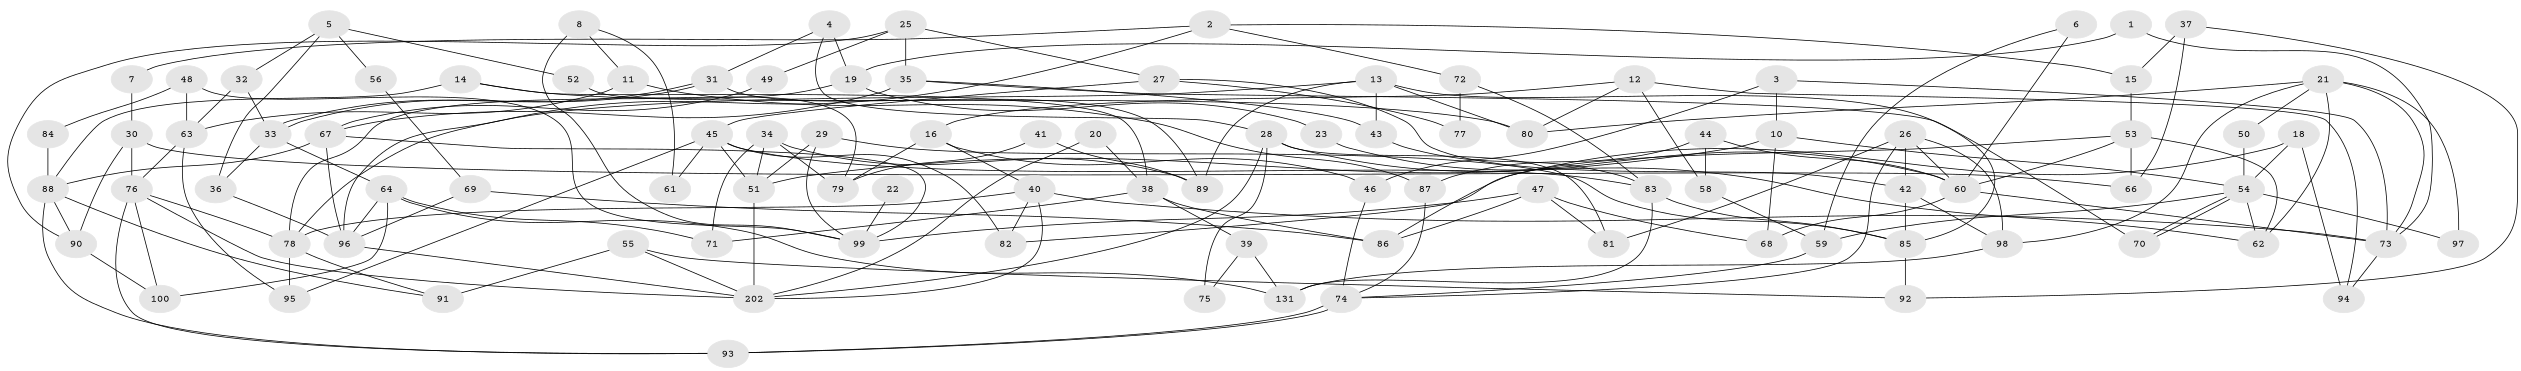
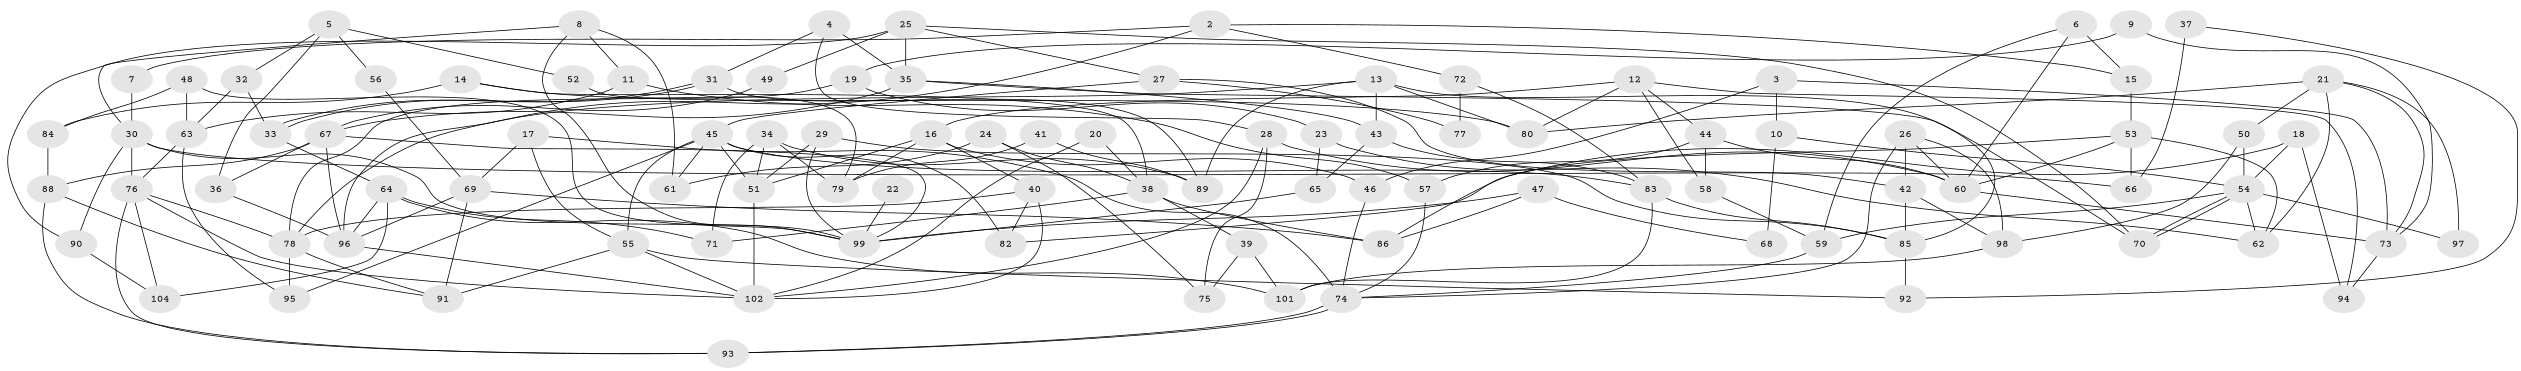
node "1": label "1" -> "9"
edge "25" -- "70": added
edge "37" -- "15": now "6" -- "15"
edge "8" -- "30": added
edge "4" -- "19": now "4" -- "35"
edge "14" -- "88": now "14" -- "84"
edge "12" -- "44": added
node "17": added
node "24": added
edge "10" -- "51": now "16" -- "51"
edge "33" -- "36": now "67" -- "36"
edge "45" -- "55": added
edge "21" -- "98": now "50" -- "98"
node "65": added
node "87": label "87" -> "57"
edge "30" -- "99": added
edge "88" -- "90": removed
edge "60" -- "68": removed
edge "40" -- "73": removed
edge "69" -- "91": added
node "81": removed
node "100": label "100" -> "104"
node "202": label "202" -> "102"
node "131": label "131" -> "101"
